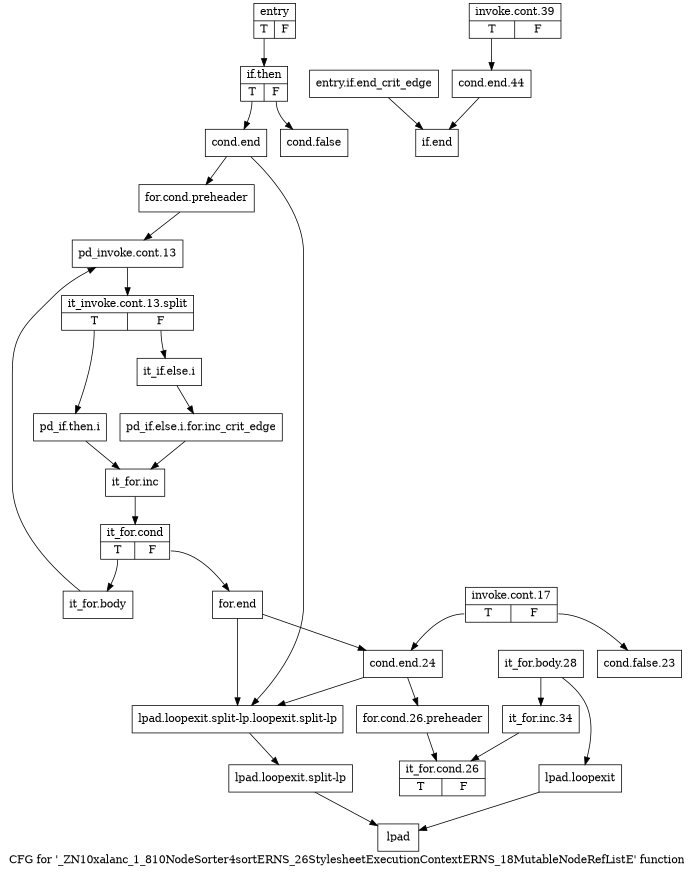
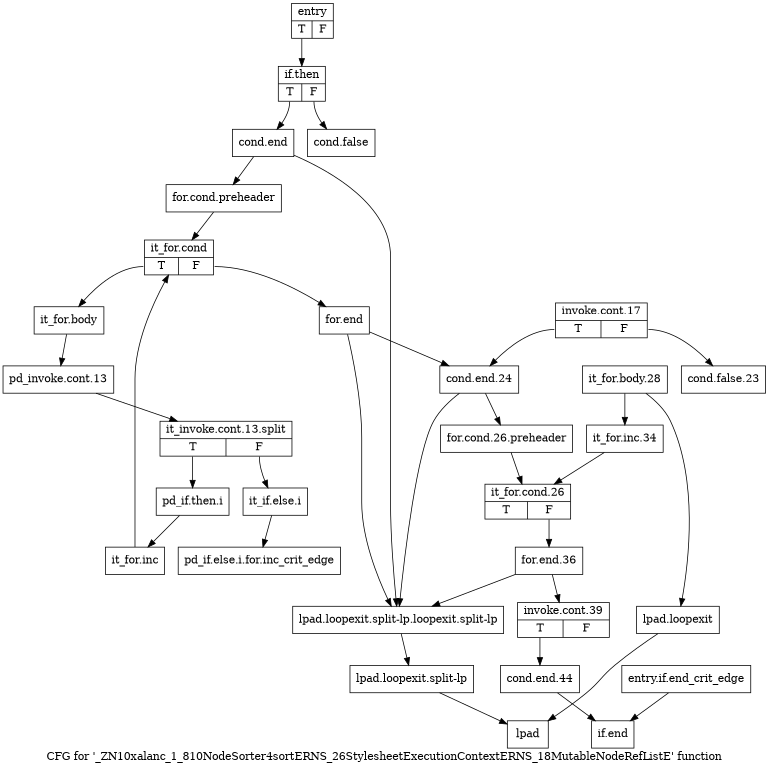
edge "for.cond.preheader" -> "pd_invoke.cont.13": now "for.cond.preheader" -> "it_for.cond"
edge "pd_if.else.i.for.inc_crit_edge" -> "it_for.inc": removed
node "for.end.36": added
